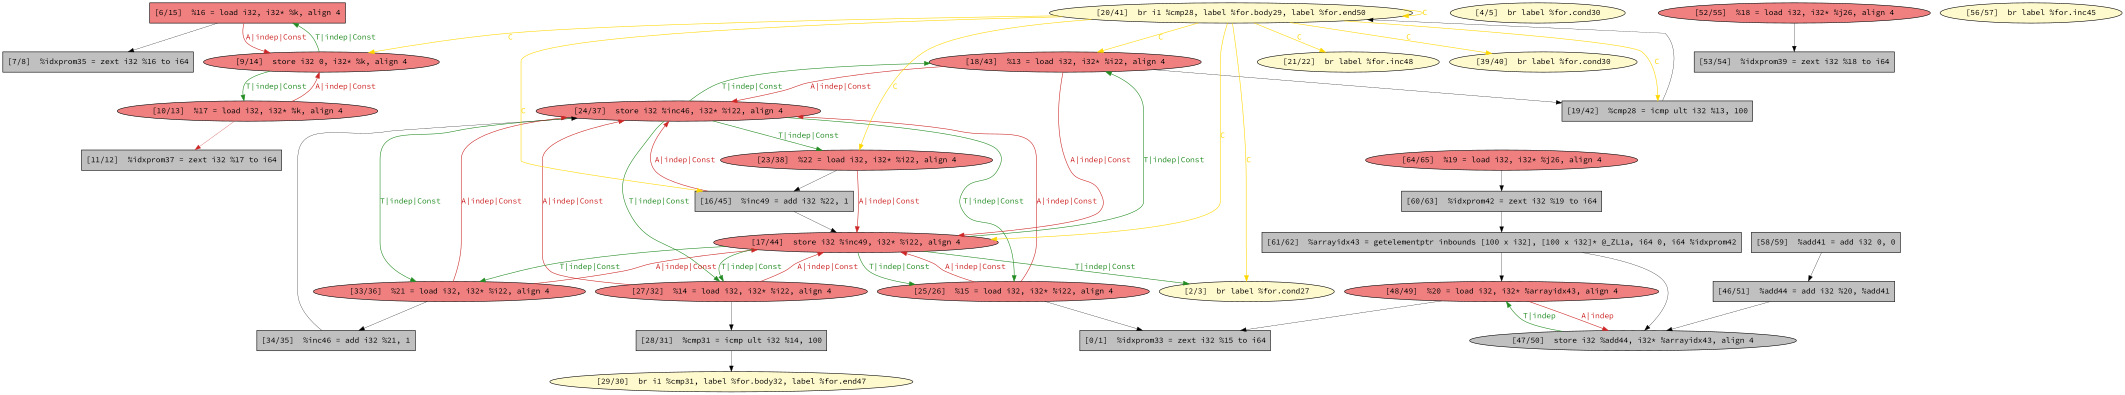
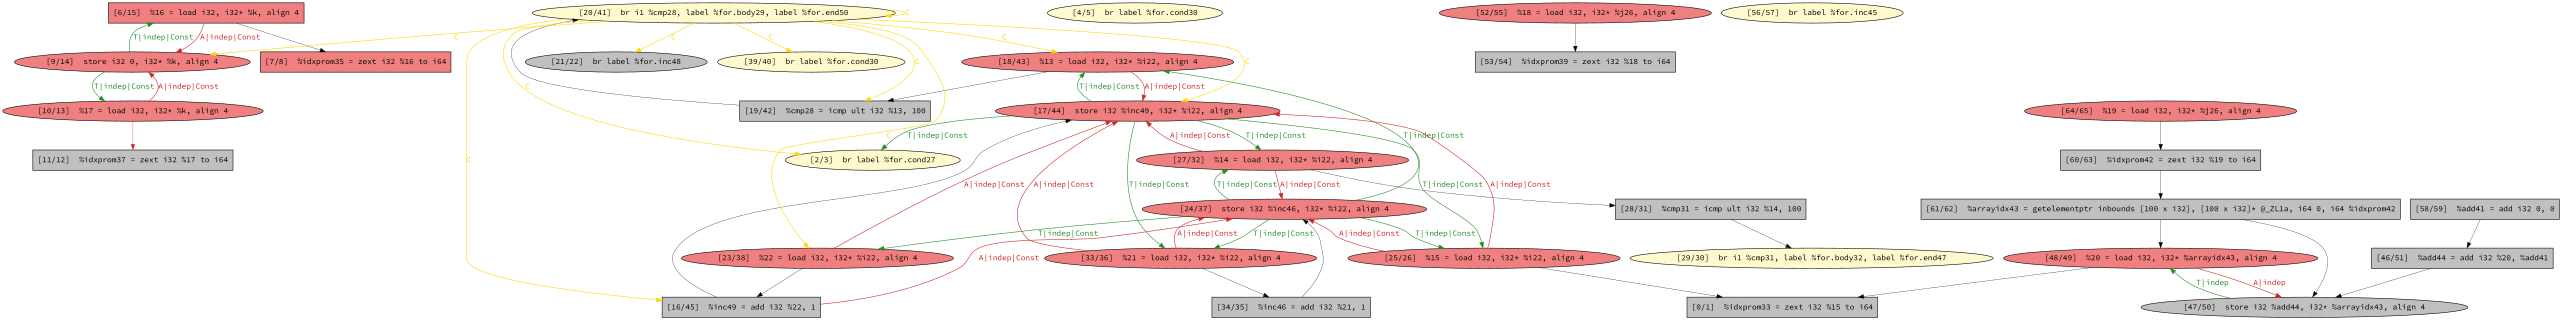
node "[7/8]  %idxprom35 = zext i32 %16 to i64": fillcolor grey -> lightcoral
node "[21/22]  br label %for.inc48": fillcolor lemonchiffon -> grey
edge "[18/43]  %13 = load i32, i32* %i22, align 4" -> "[24/37]  store i32 %inc46, i32* %i22, align 4": removed, label "A|indep|Const"
